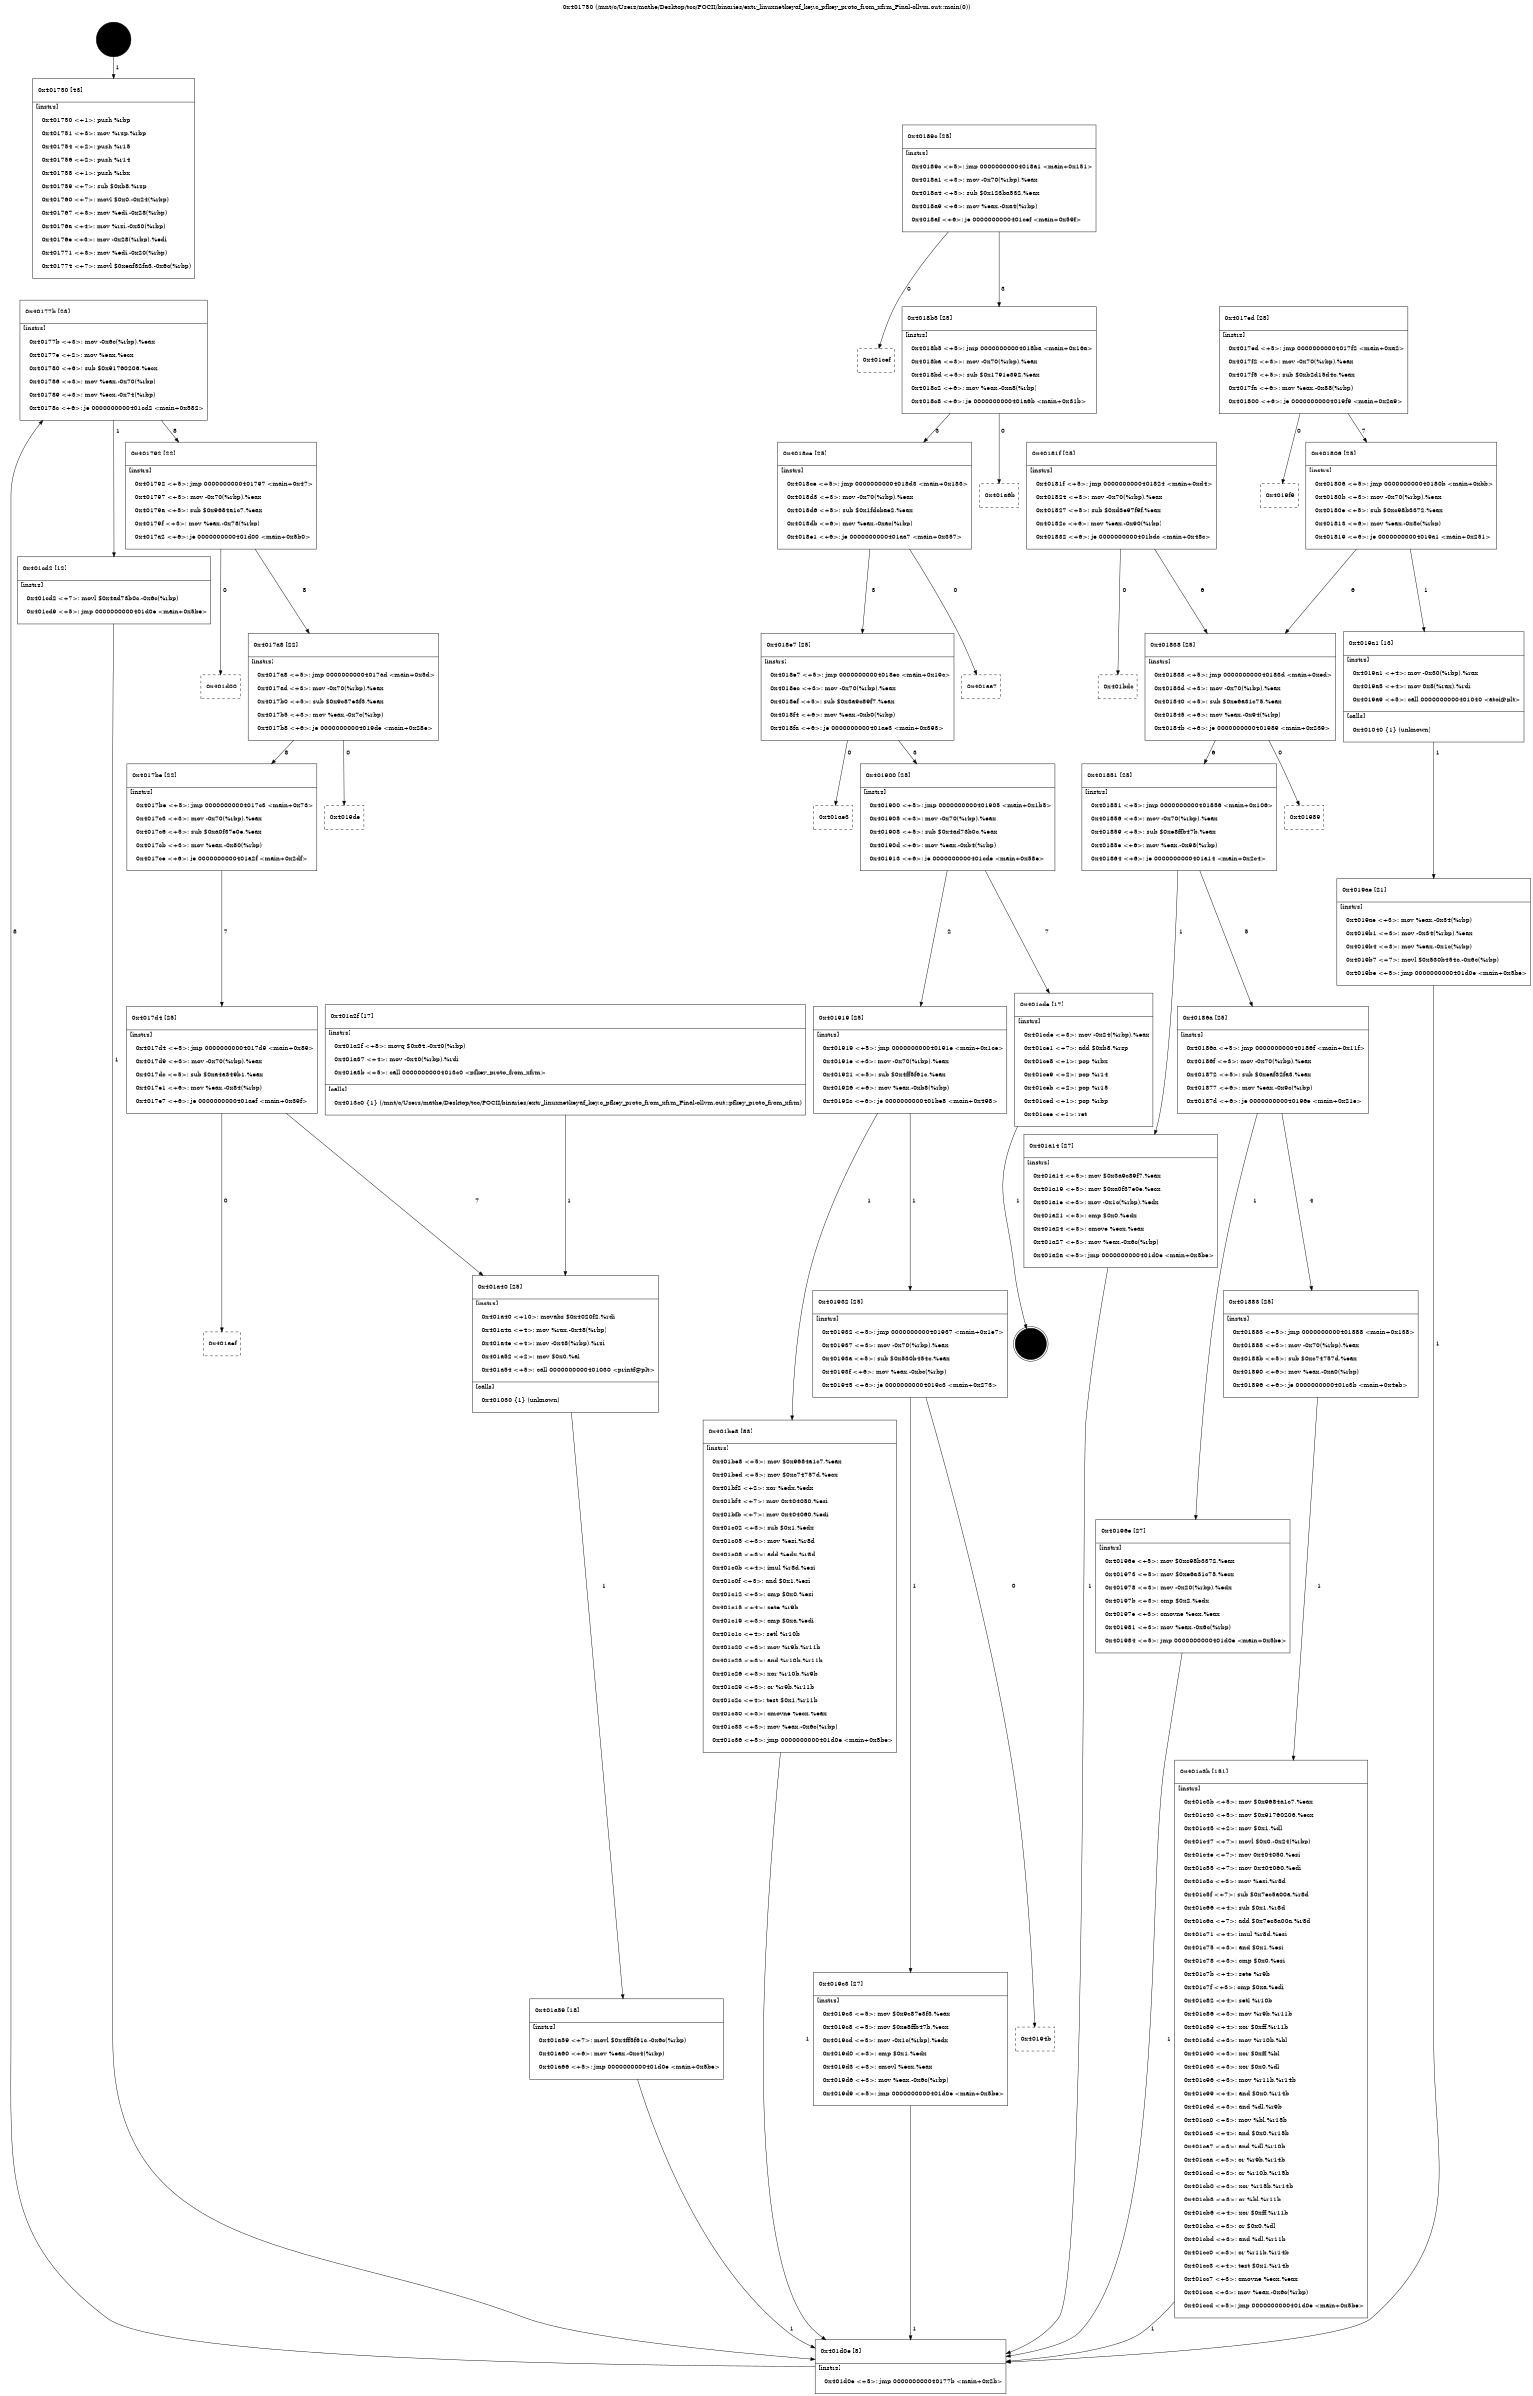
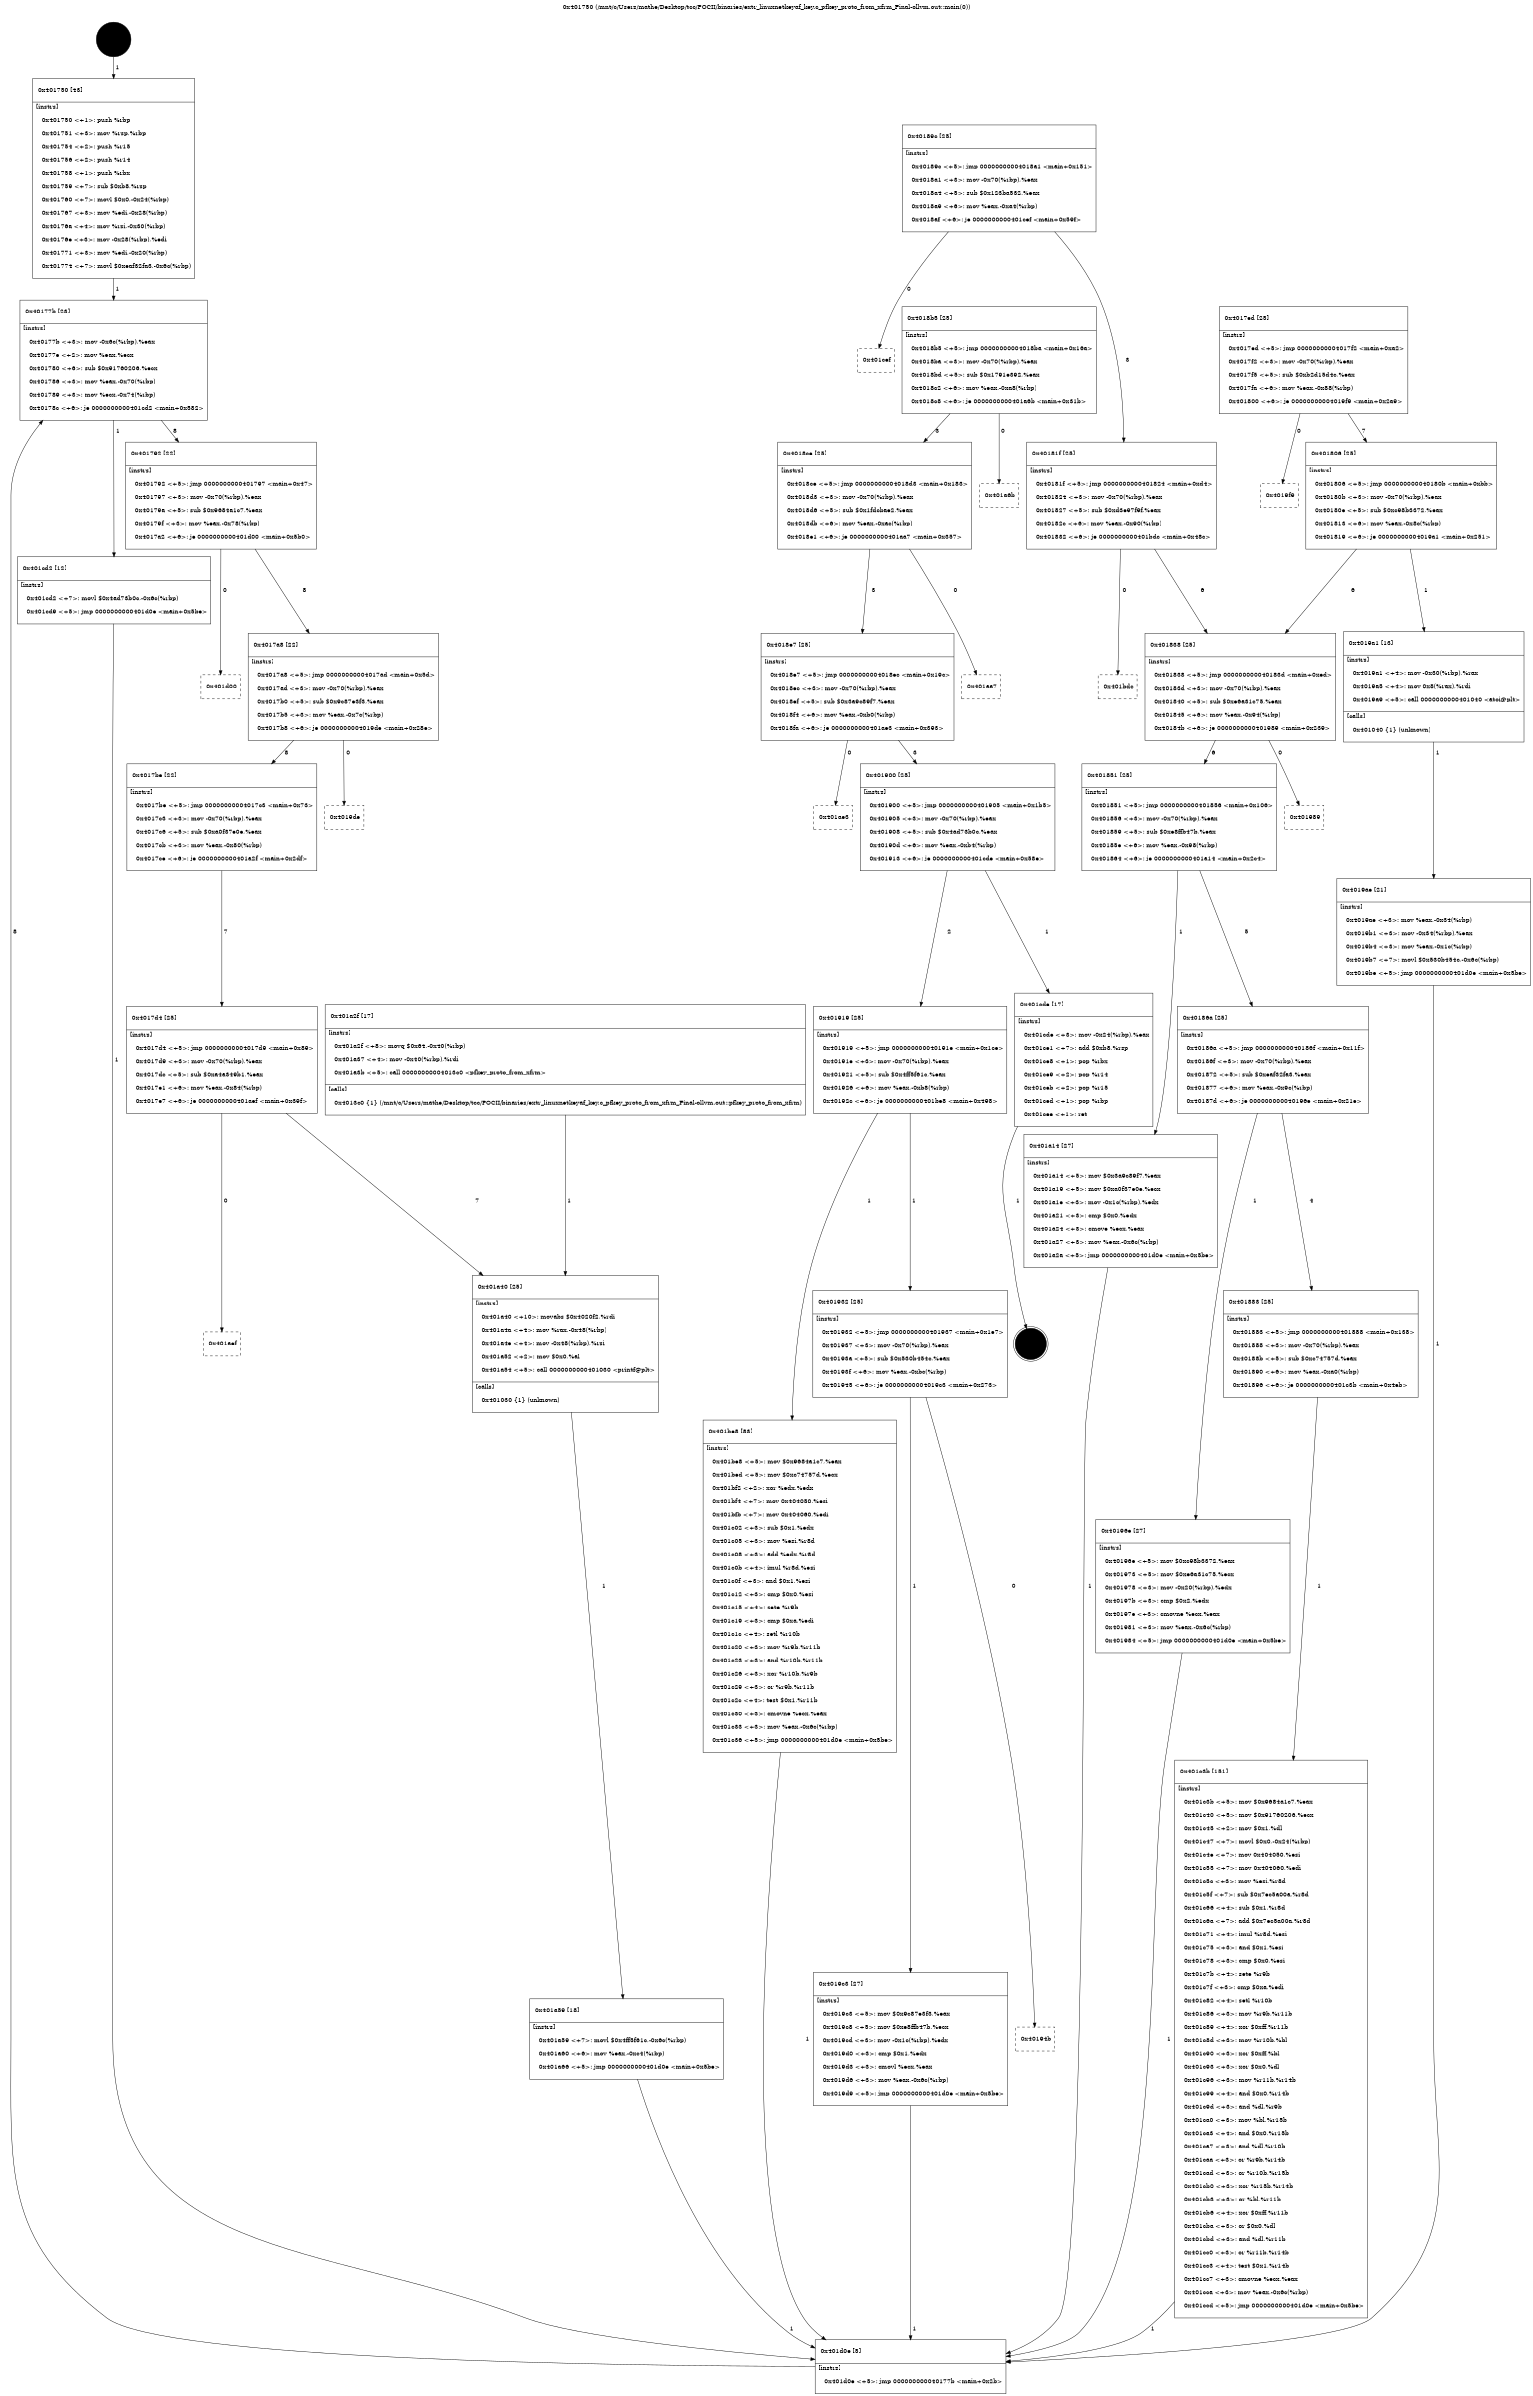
edge "0x40189c [25]" -> "0x4018b5 [25]": now "0x40189c [25]" -> "0x40181f [25]"
edge "0x401750 [43]" -> "0x40177b [23]": added, label "1"
edge "0x401900 [25]" -> "0x401cde [17]": label " 7" -> " 1"
